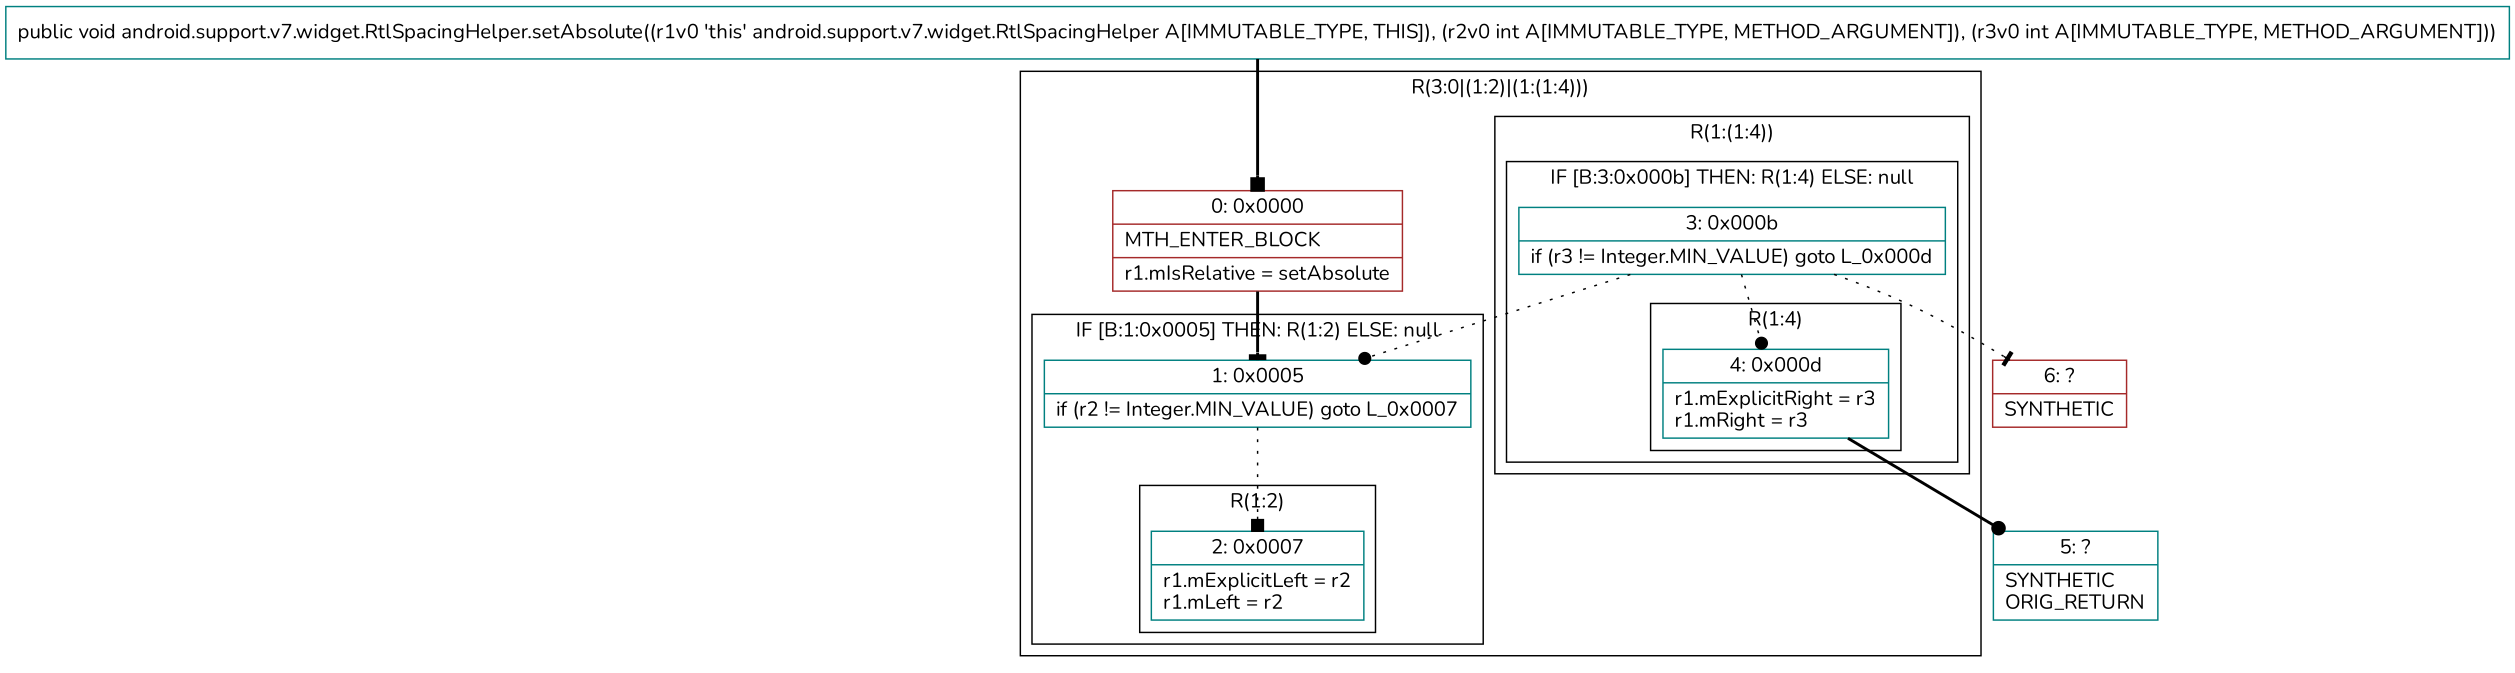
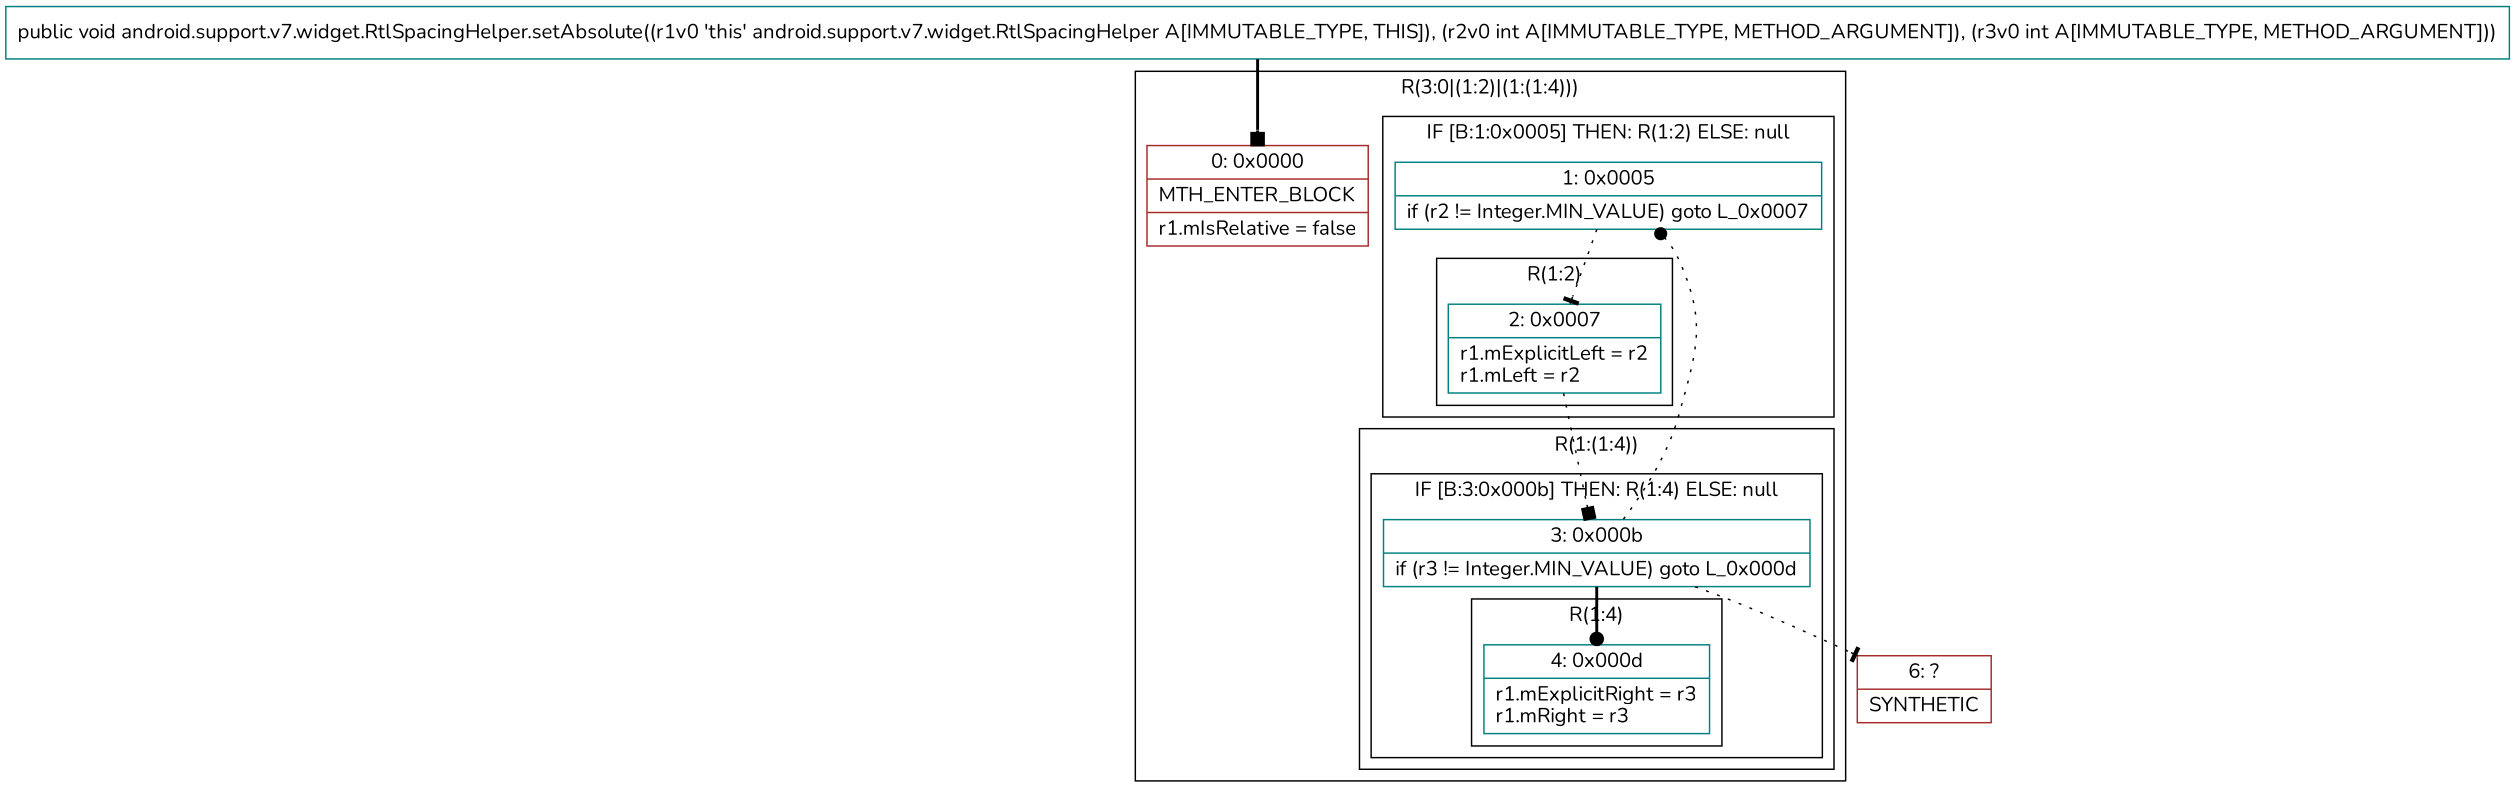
node "0: 0x0000": text "r1.mIsRelative = setAbsolute" -> "r1.mIsRelative = false"
edge "3: 0x000b" -> "4: 0x000d": style dotted -> bold
edge "0: 0x0000" -> "1: 0x0005": removed
edge "2: 0x0007" -> "3: 0x000b": added
edge "1: 0x0005" -> "2: 0x0007": arrowhead box -> tee
node "5: ?": removed
